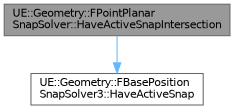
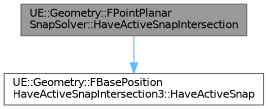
node "UE::Geometry::FBasePosition SnapSolver3::HaveActiveSnap": label "UE::Geometry::FBasePosition SnapSolver3::HaveActiveSnap" -> "UE::Geometry::FBasePosition HaveActiveSnapIntersection3::HaveActiveSnap"
